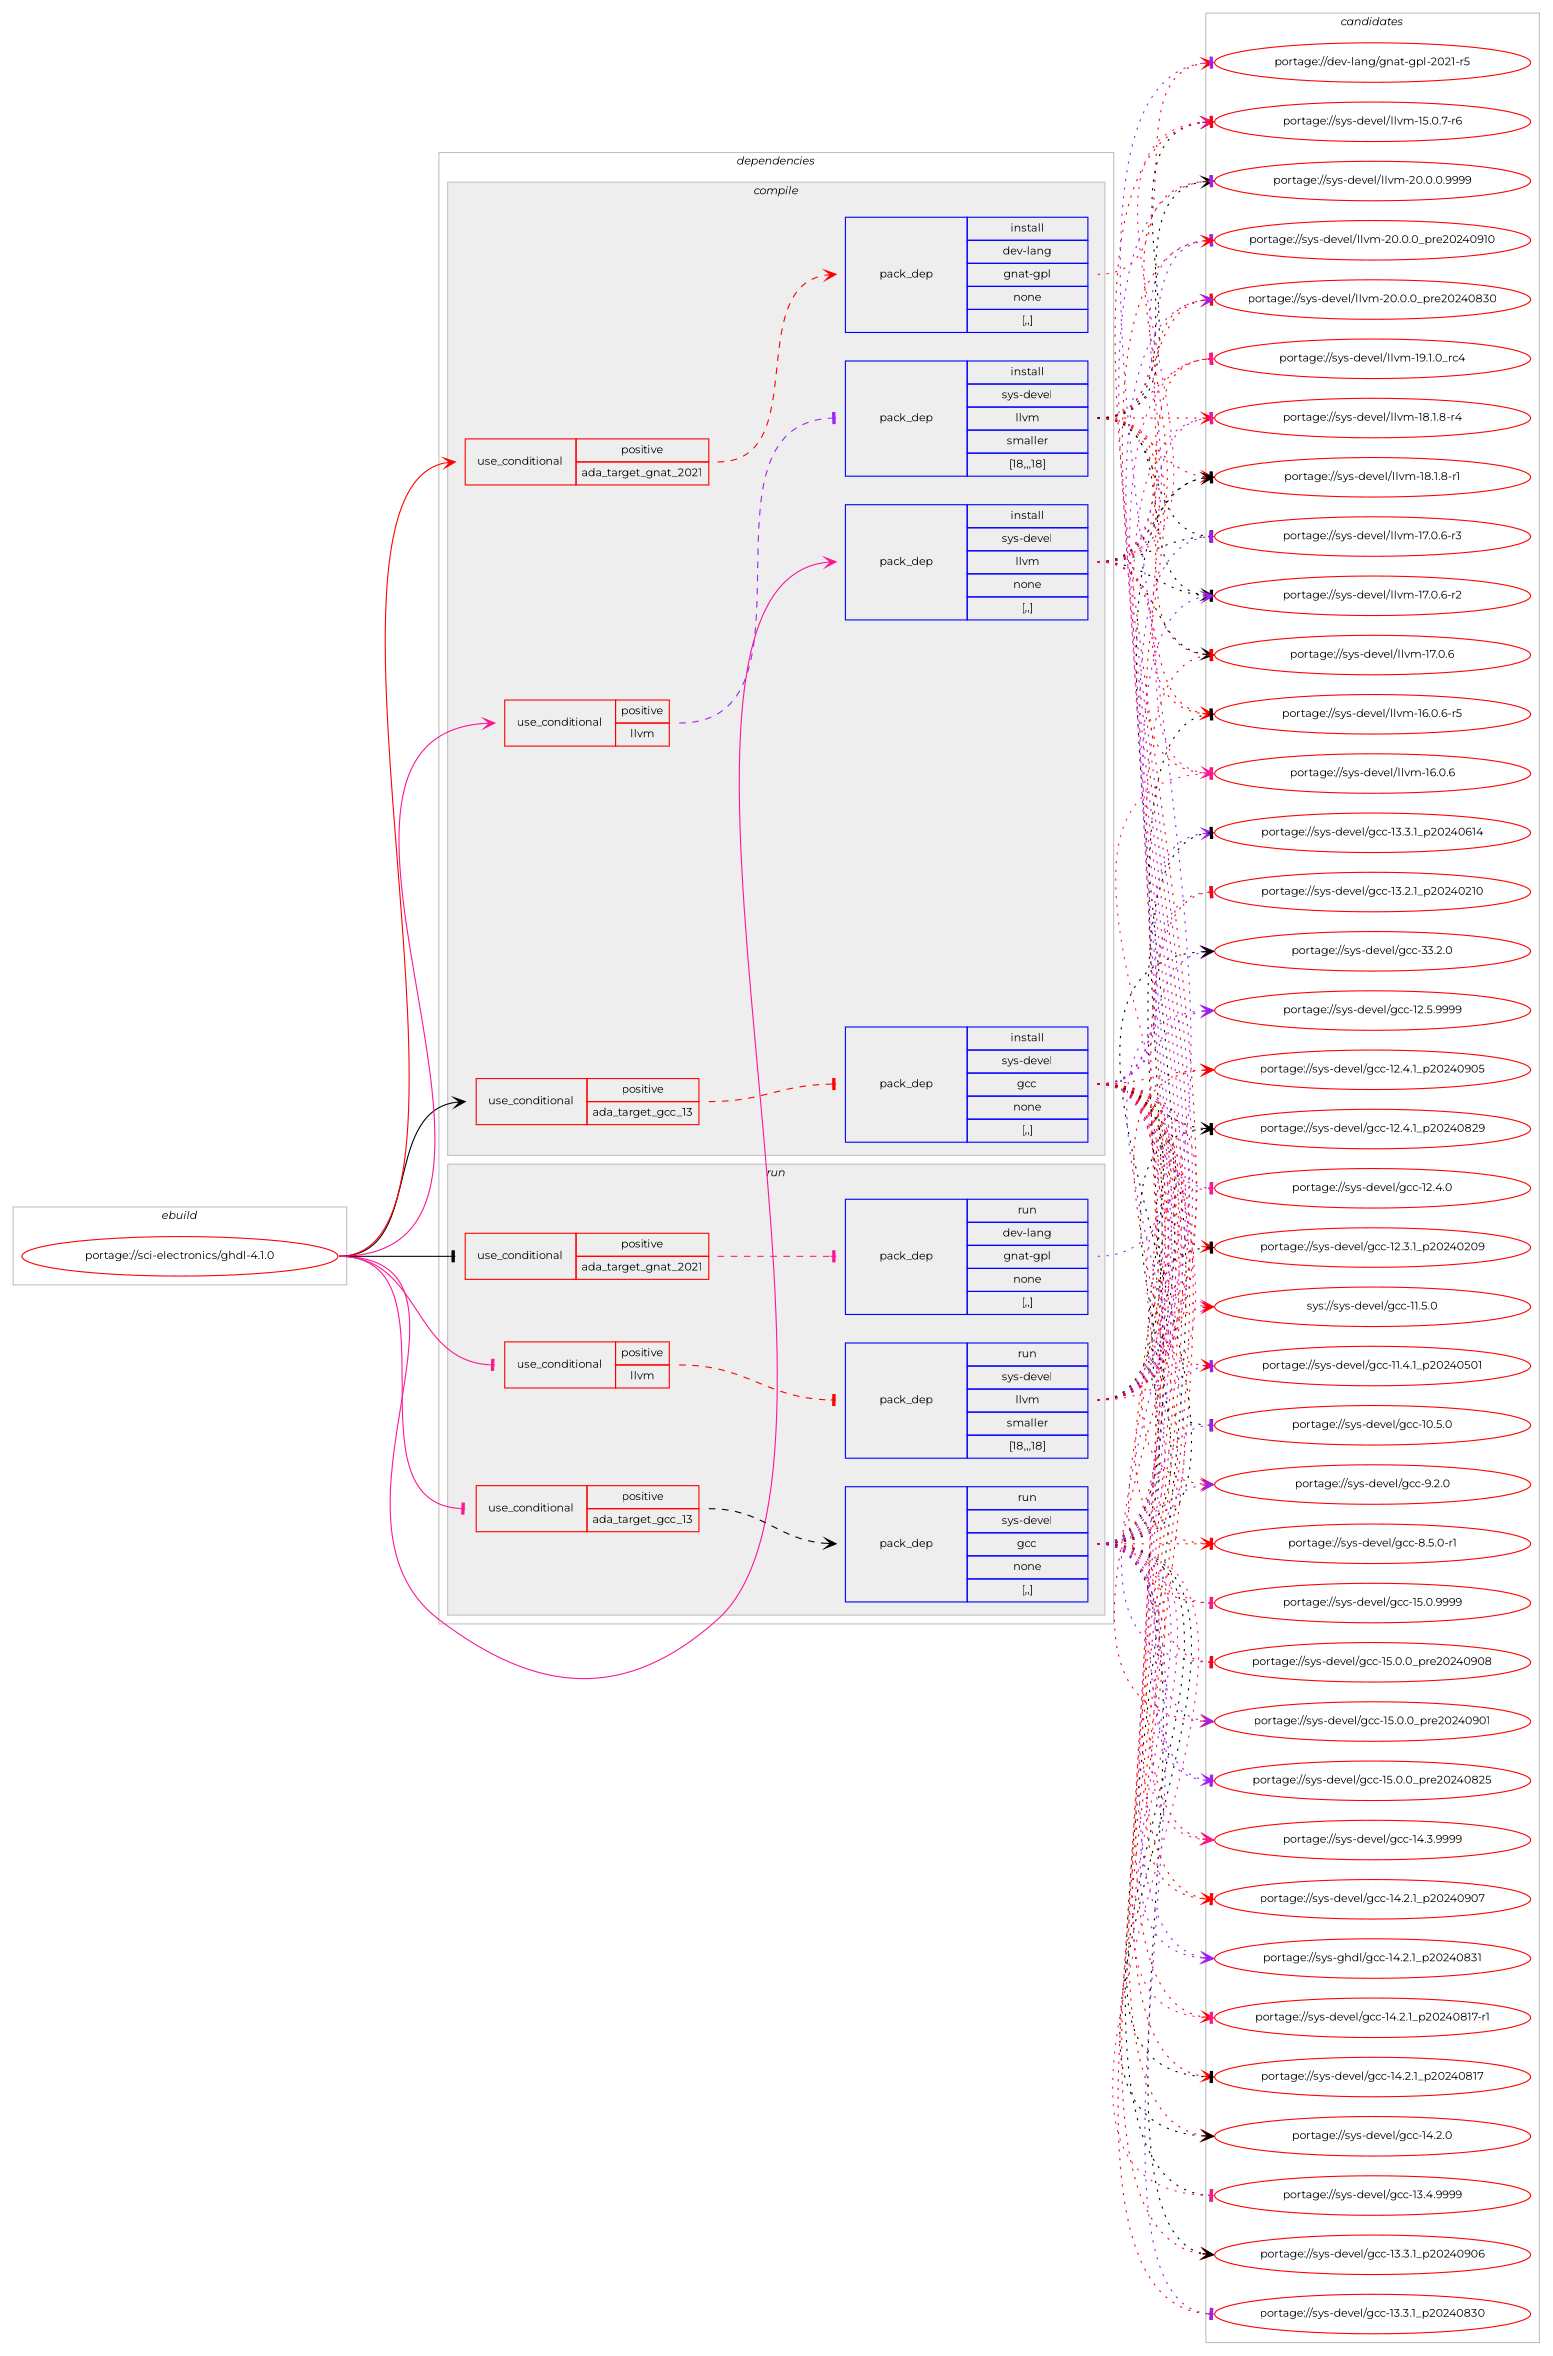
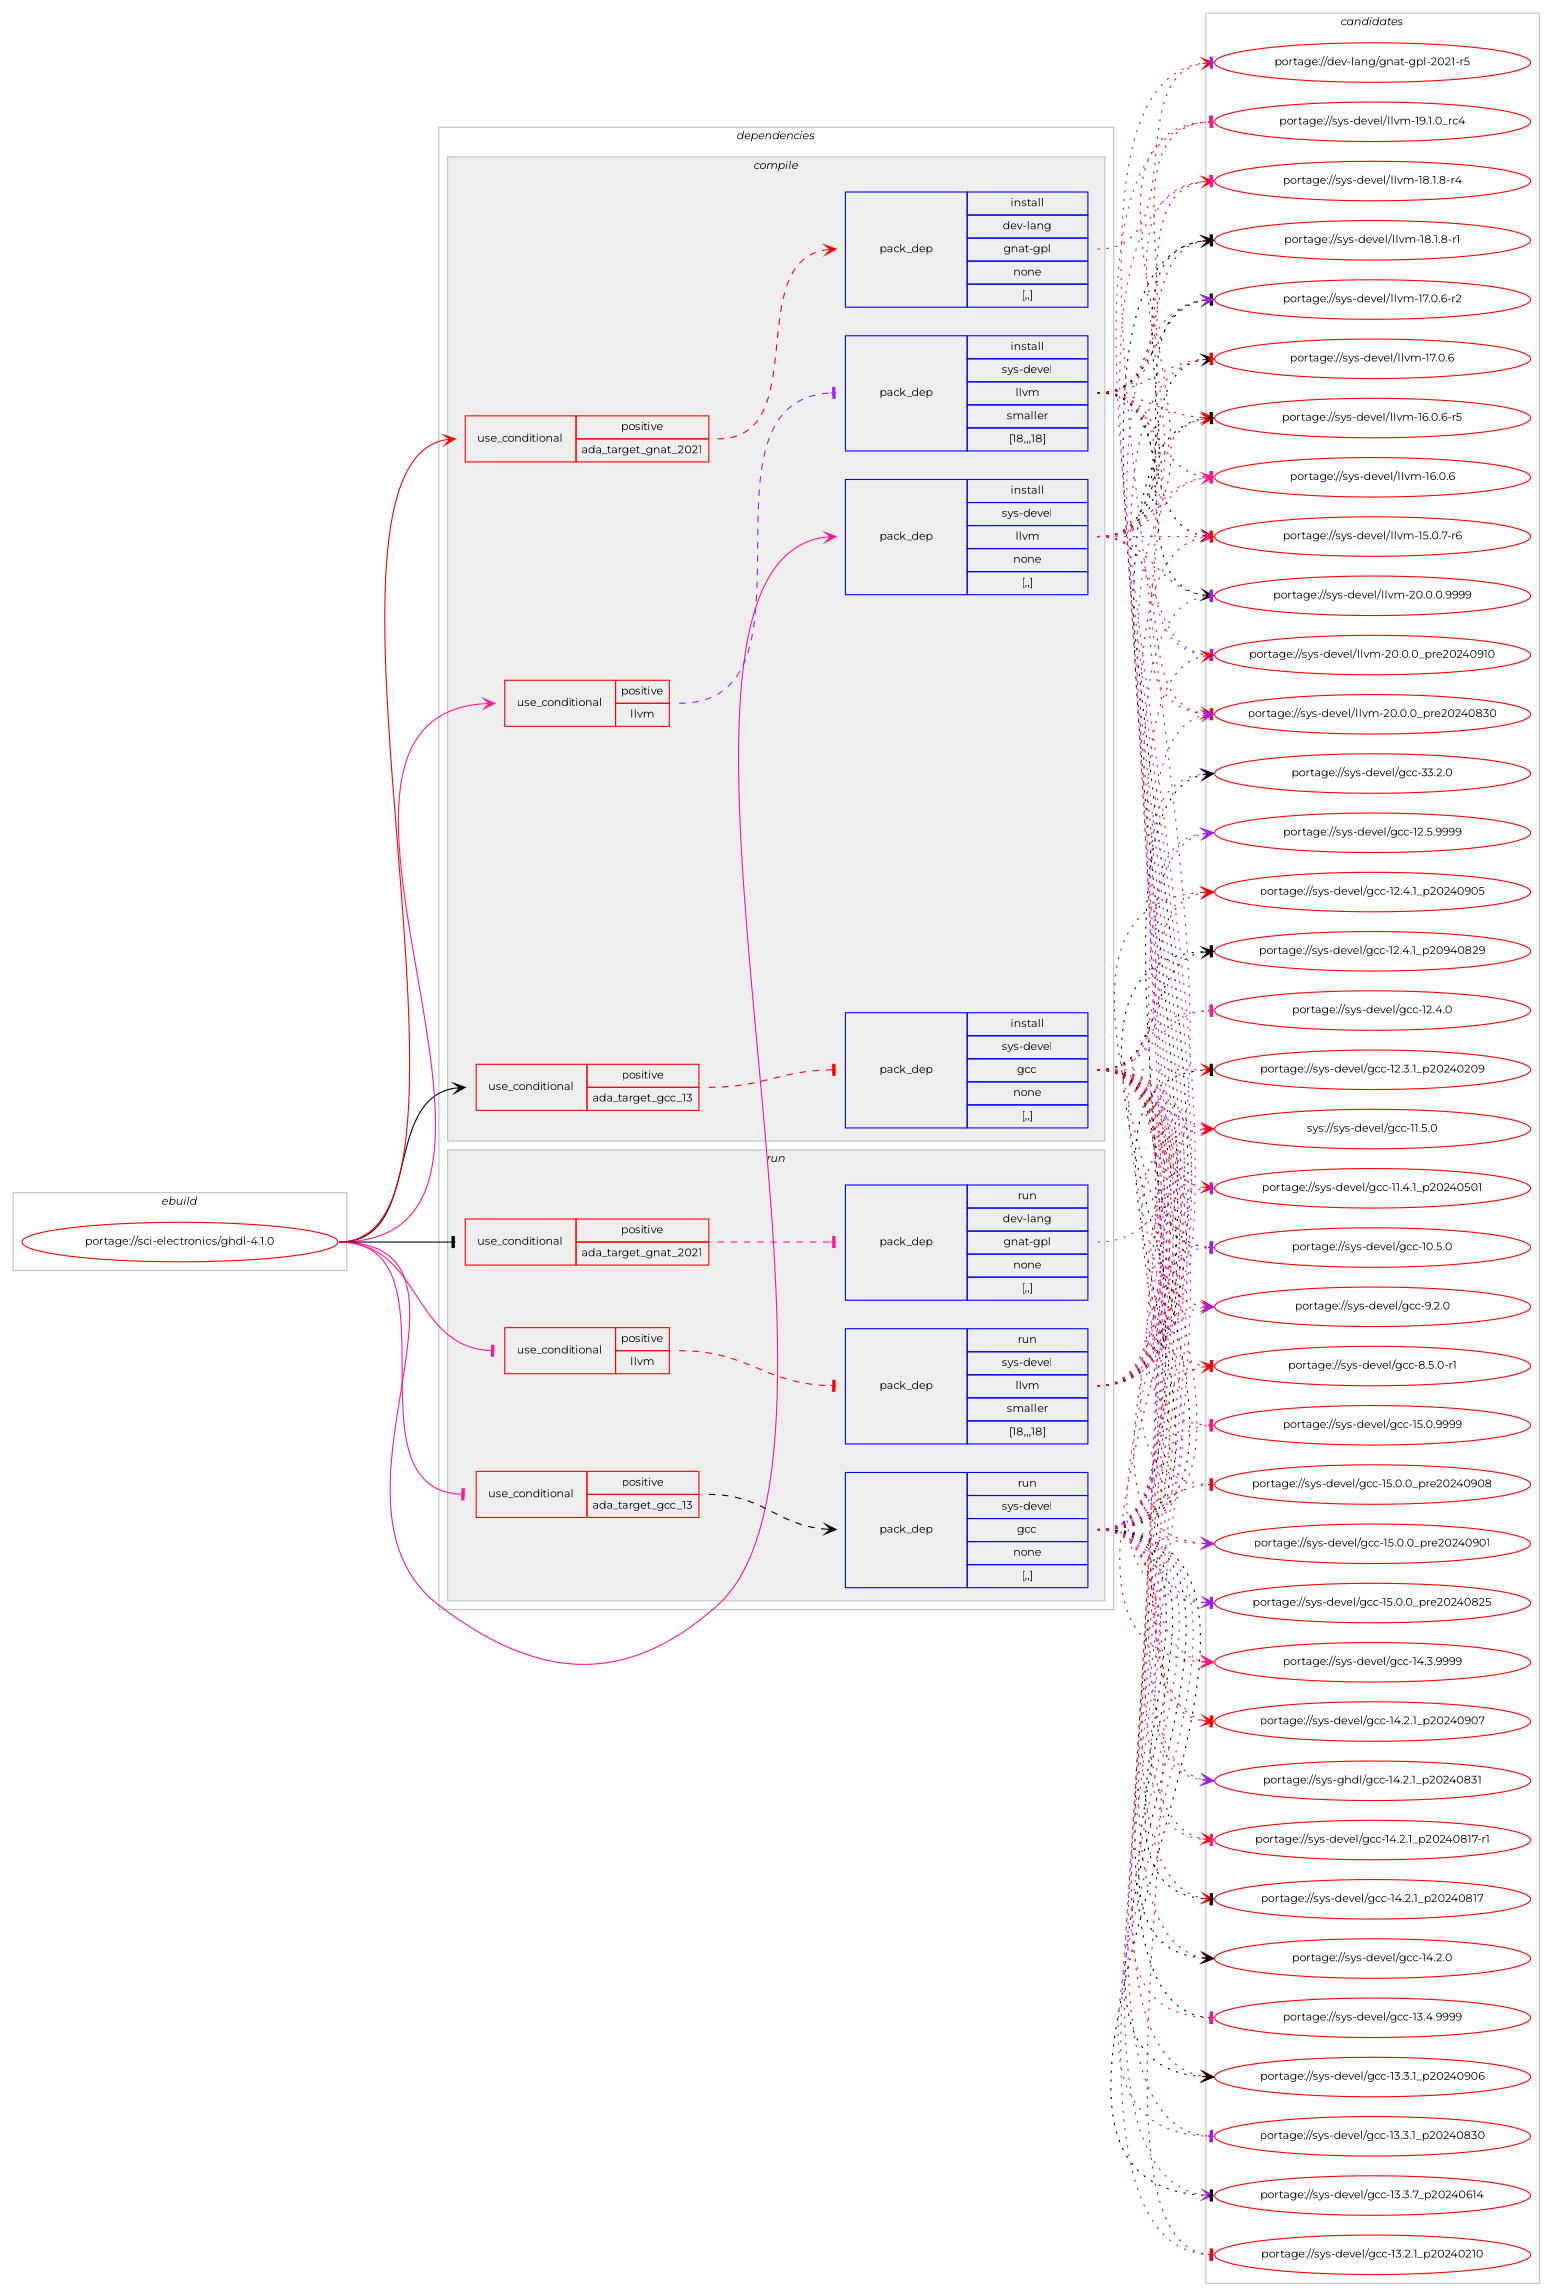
node "portage://sys-devel/llvm-17.0.6-r3": removed
node "portage://sys-devel/gcc-13.3.1_p20240614": label "portage://sys-devel/gcc-13.3.1_p20240614" -> "portage://sys-devel/gcc-13.3.7_p20240614"
node "portage://sys-devel/gcc-12.4.1_p20240829": label "portage://sys-devel/gcc-12.4.1_p20240829" -> "portage://sys-devel/gcc-12.4.1_p20940829"
